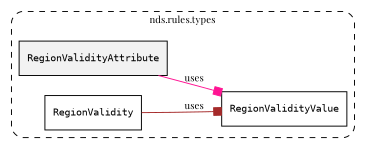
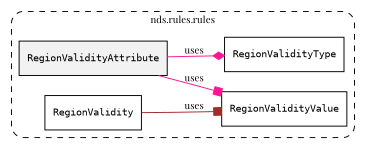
cluster "nds.rules.types": label "nds.rules.types" -> "nds.rules.rules"
node "RegionValidityType": added
